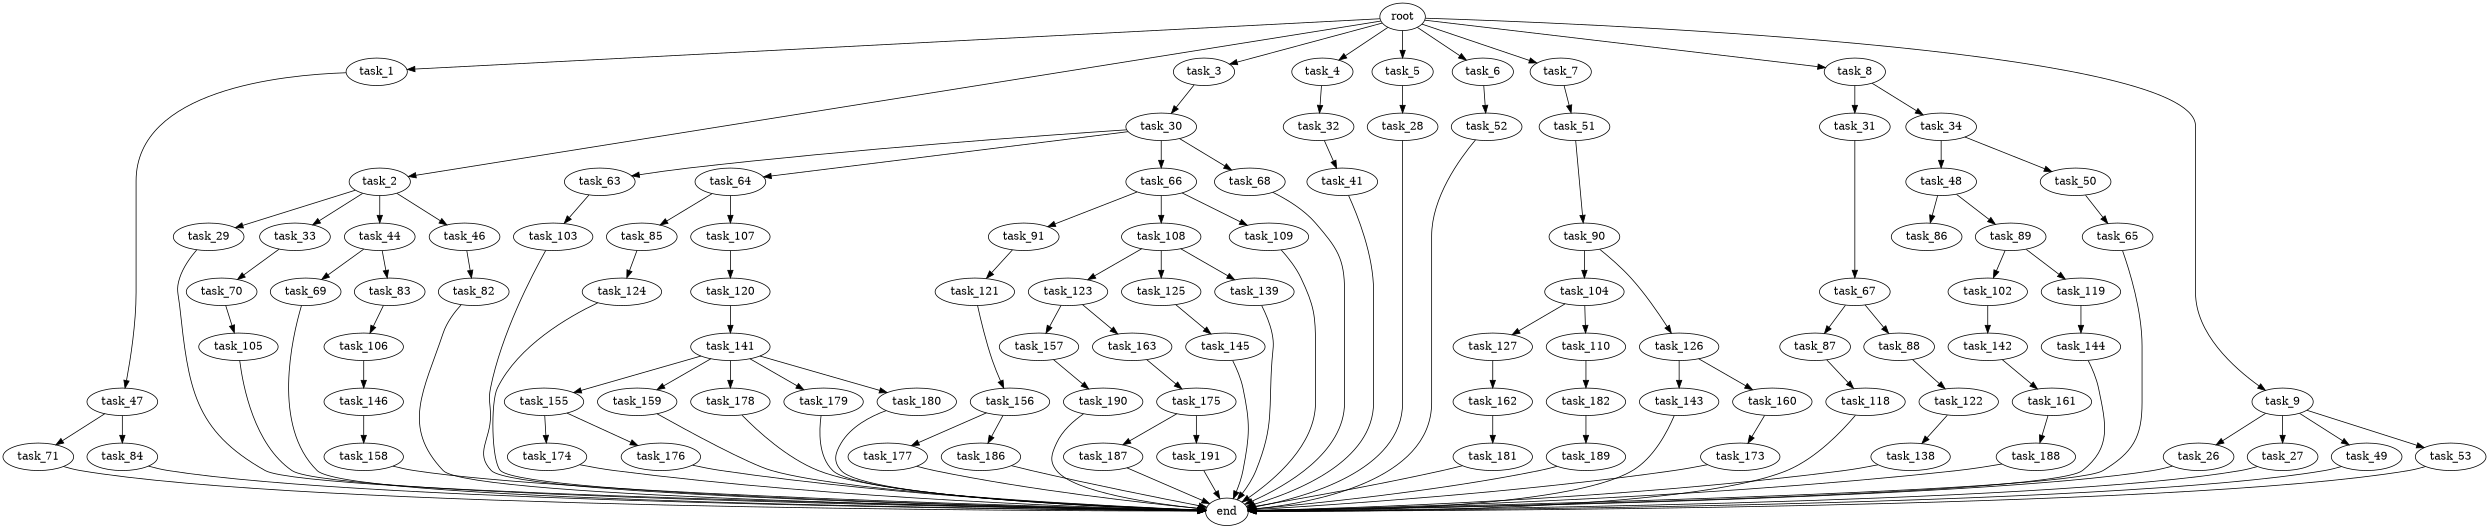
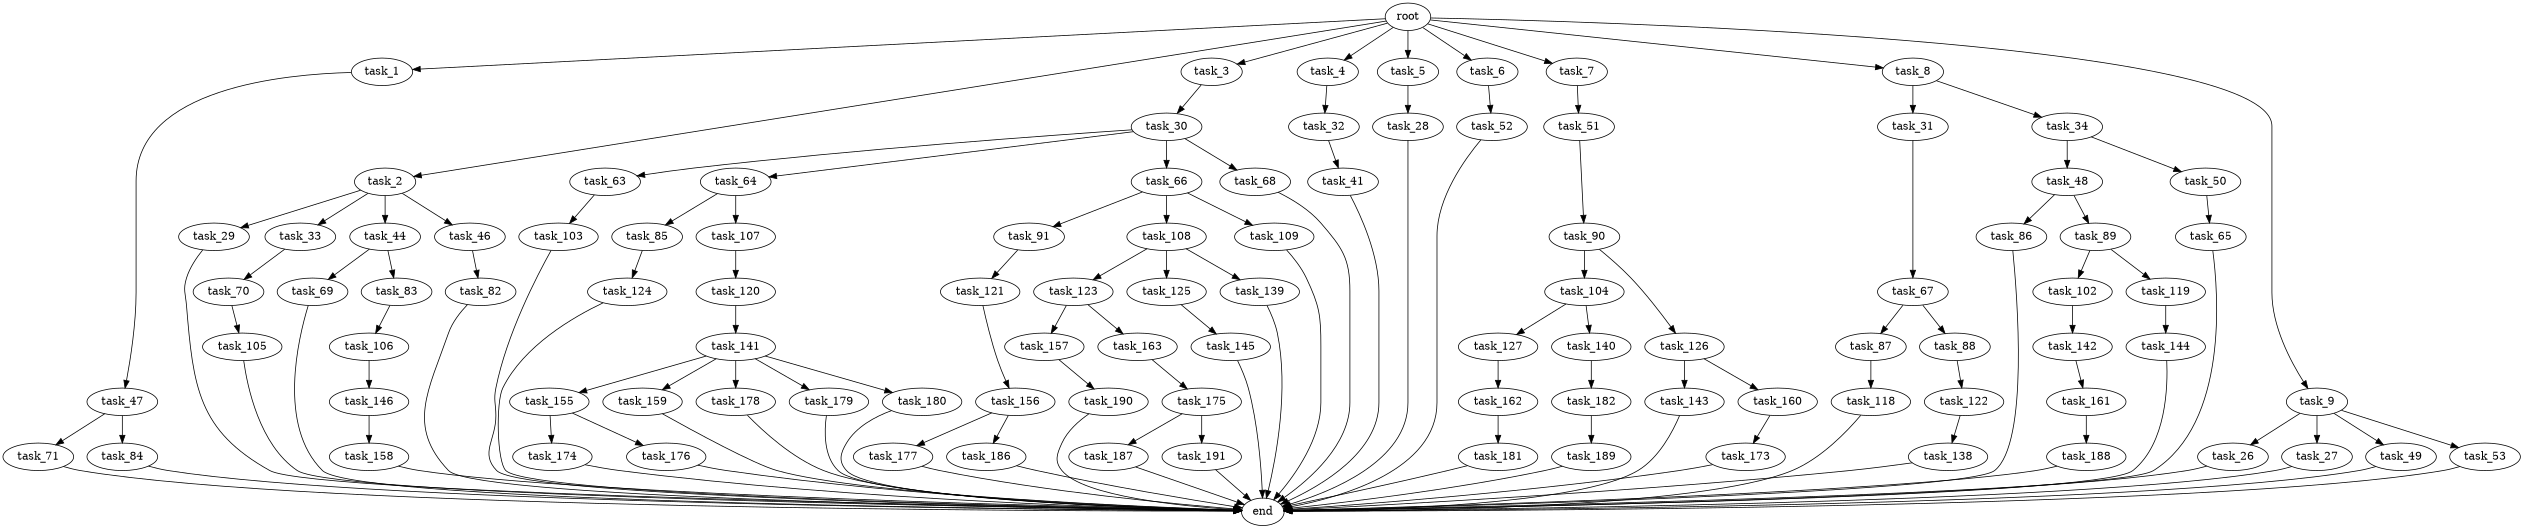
node "task_110": label "task_110" -> "task_140"
edge "task_86" -> "end": added
